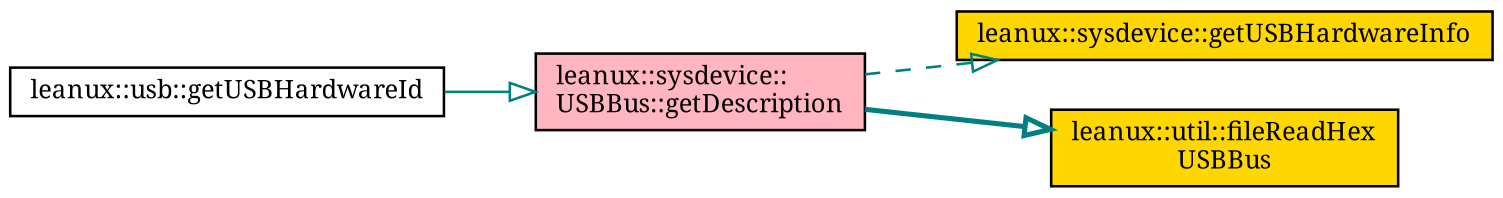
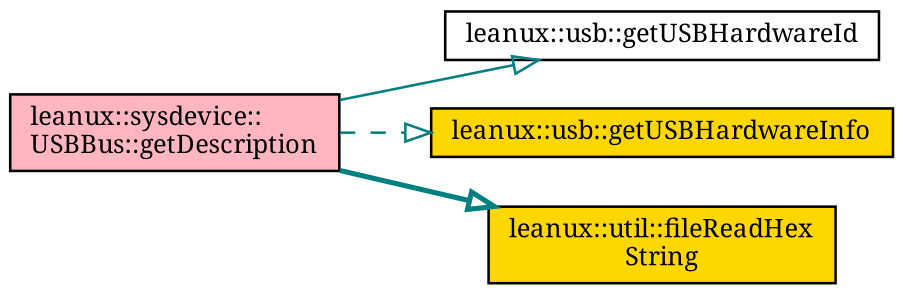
node "leanux::sysdevice::getUSBHardwareInfo": label "leanux::sysdevice::getUSBHardwareInfo" -> "leanux::usb::getUSBHardwareInfo"
edge "leanux::usb::getUSBHardwareId" -> "leanux::sysdevice:: USBBus::getDescription": reversed
node "leanux::util::fileReadHex USBBus": label "leanux::util::fileReadHex USBBus" -> "leanux::util::fileReadHex String"
